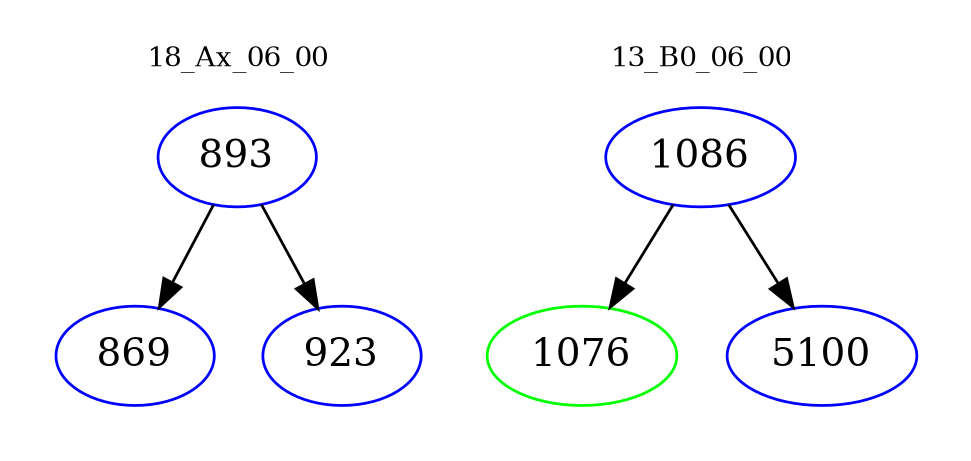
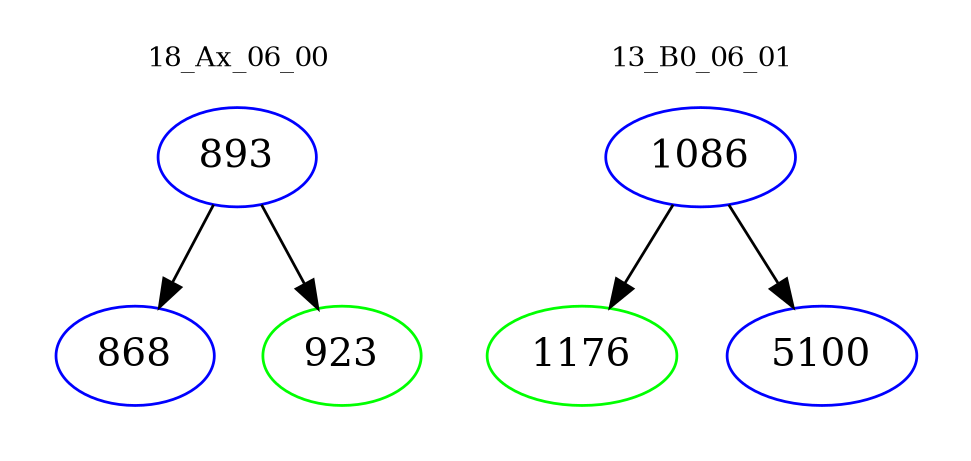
cluster "13_B0_06_00": label "13_B0_06_00" -> "13_B0_06_01"
node "869": label "869" -> "868"
node "923": color blue -> green
node "1076": label "1076" -> "1176"
